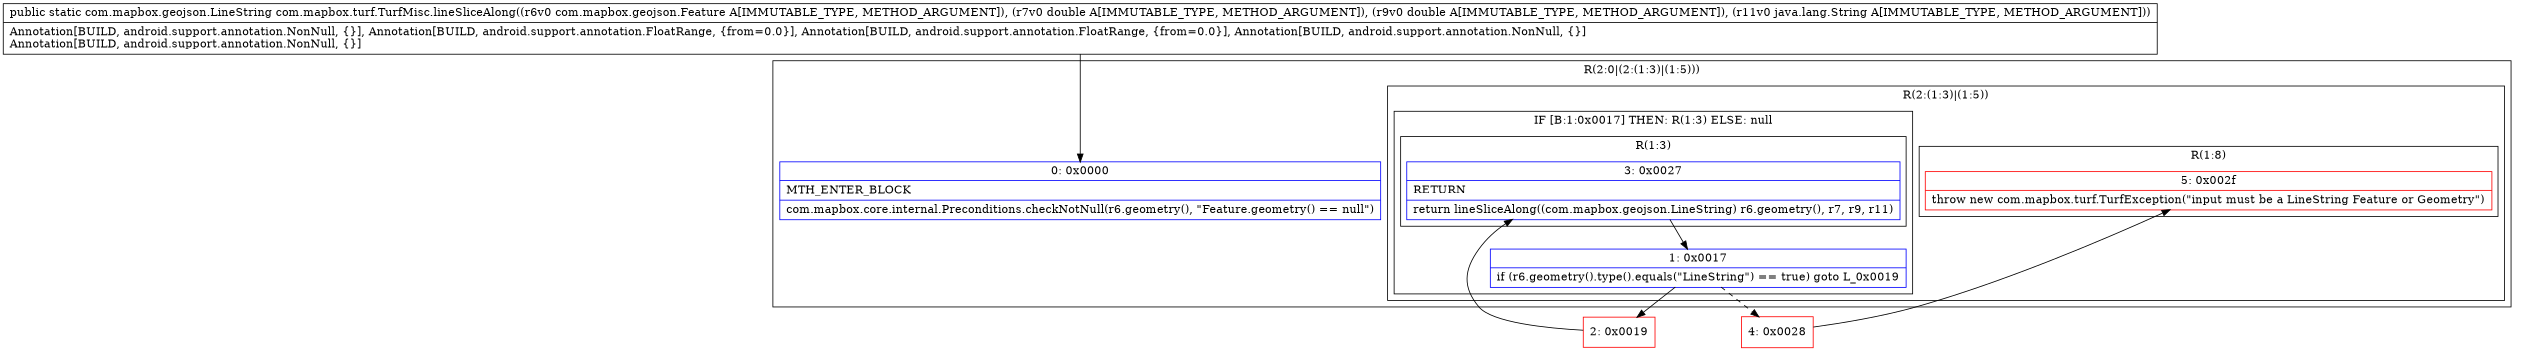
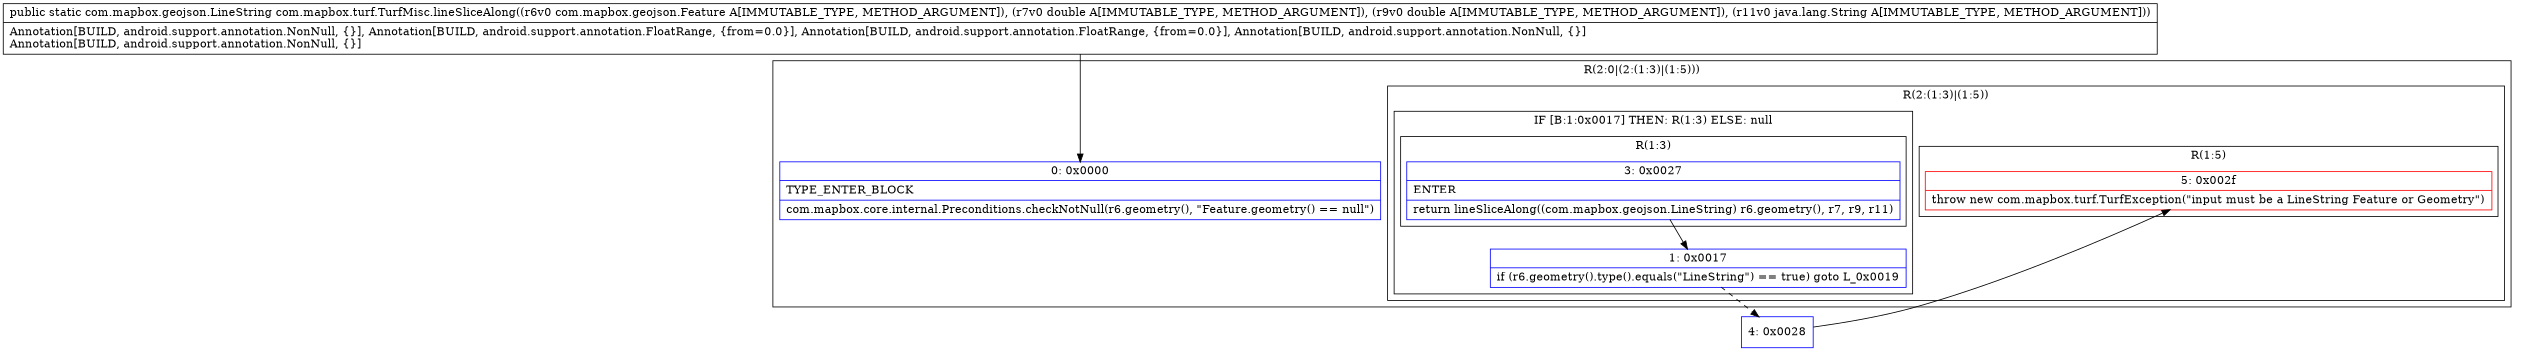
cluster "R(1:8)": label "R(1:8)" -> "R(1:5)"
node "0: 0x0000": text "MTH_ENTER_BLOCK" -> "TYPE_ENTER_BLOCK"
node "3: 0x0027": text "RETURN" -> "ENTER"
node "2: 0x0019": removed
node "4: 0x0028": color red -> blue
